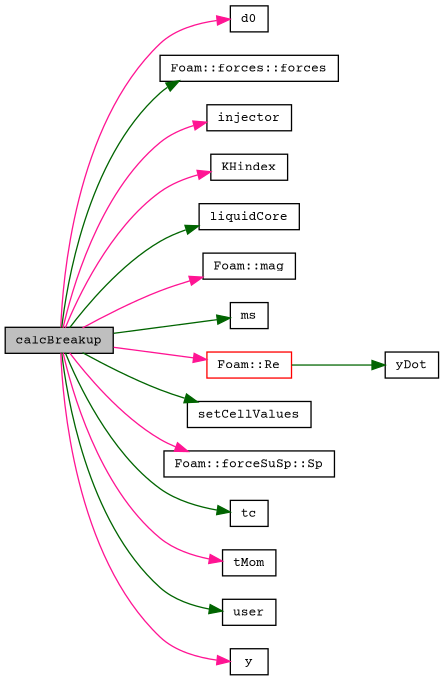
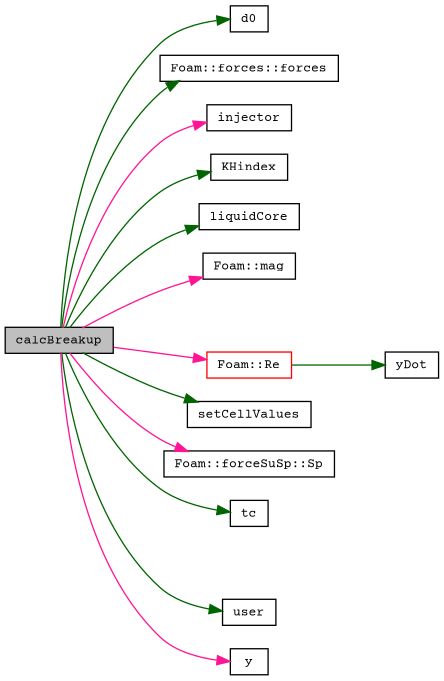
edge "calcBreakup" -> "d0": color deeppink -> darkgreen
edge "calcBreakup" -> "KHindex": color deeppink -> darkgreen
node "ms": removed
node "tMom": removed
